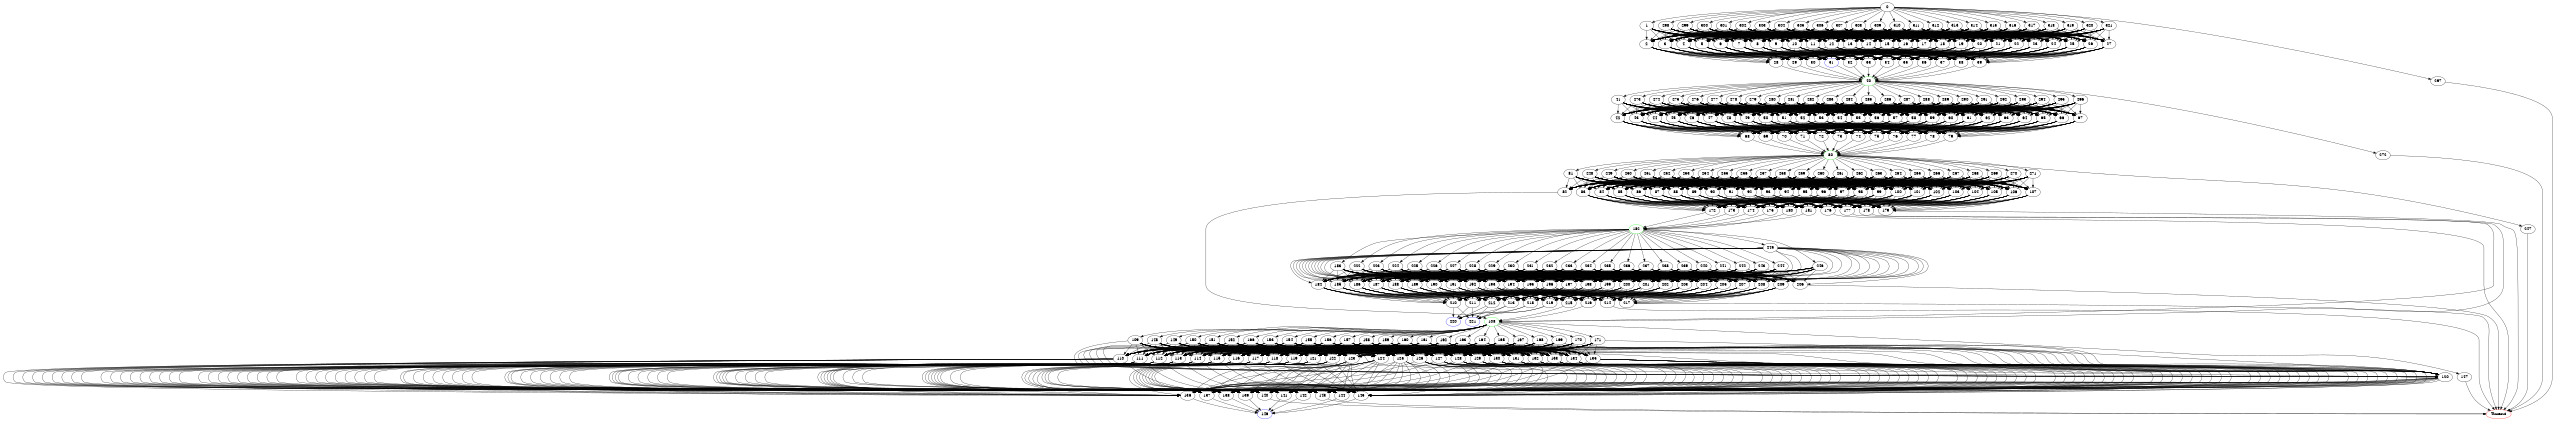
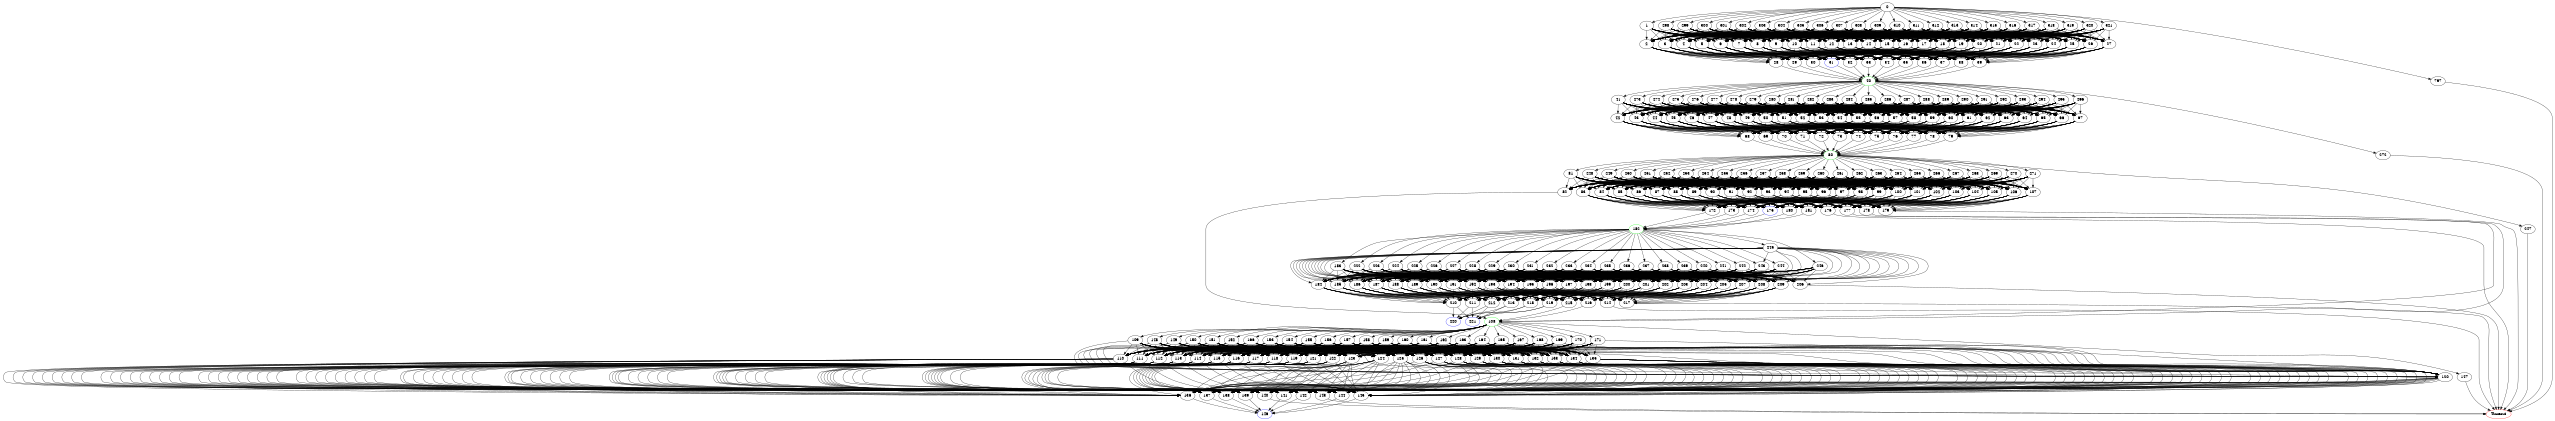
node "297": label "297" -> "797"
node "175": color black -> blue
edge "245" -> "209": now "245" -> "243"
